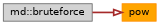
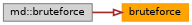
node "pow": label "pow" -> "bruteforce"
